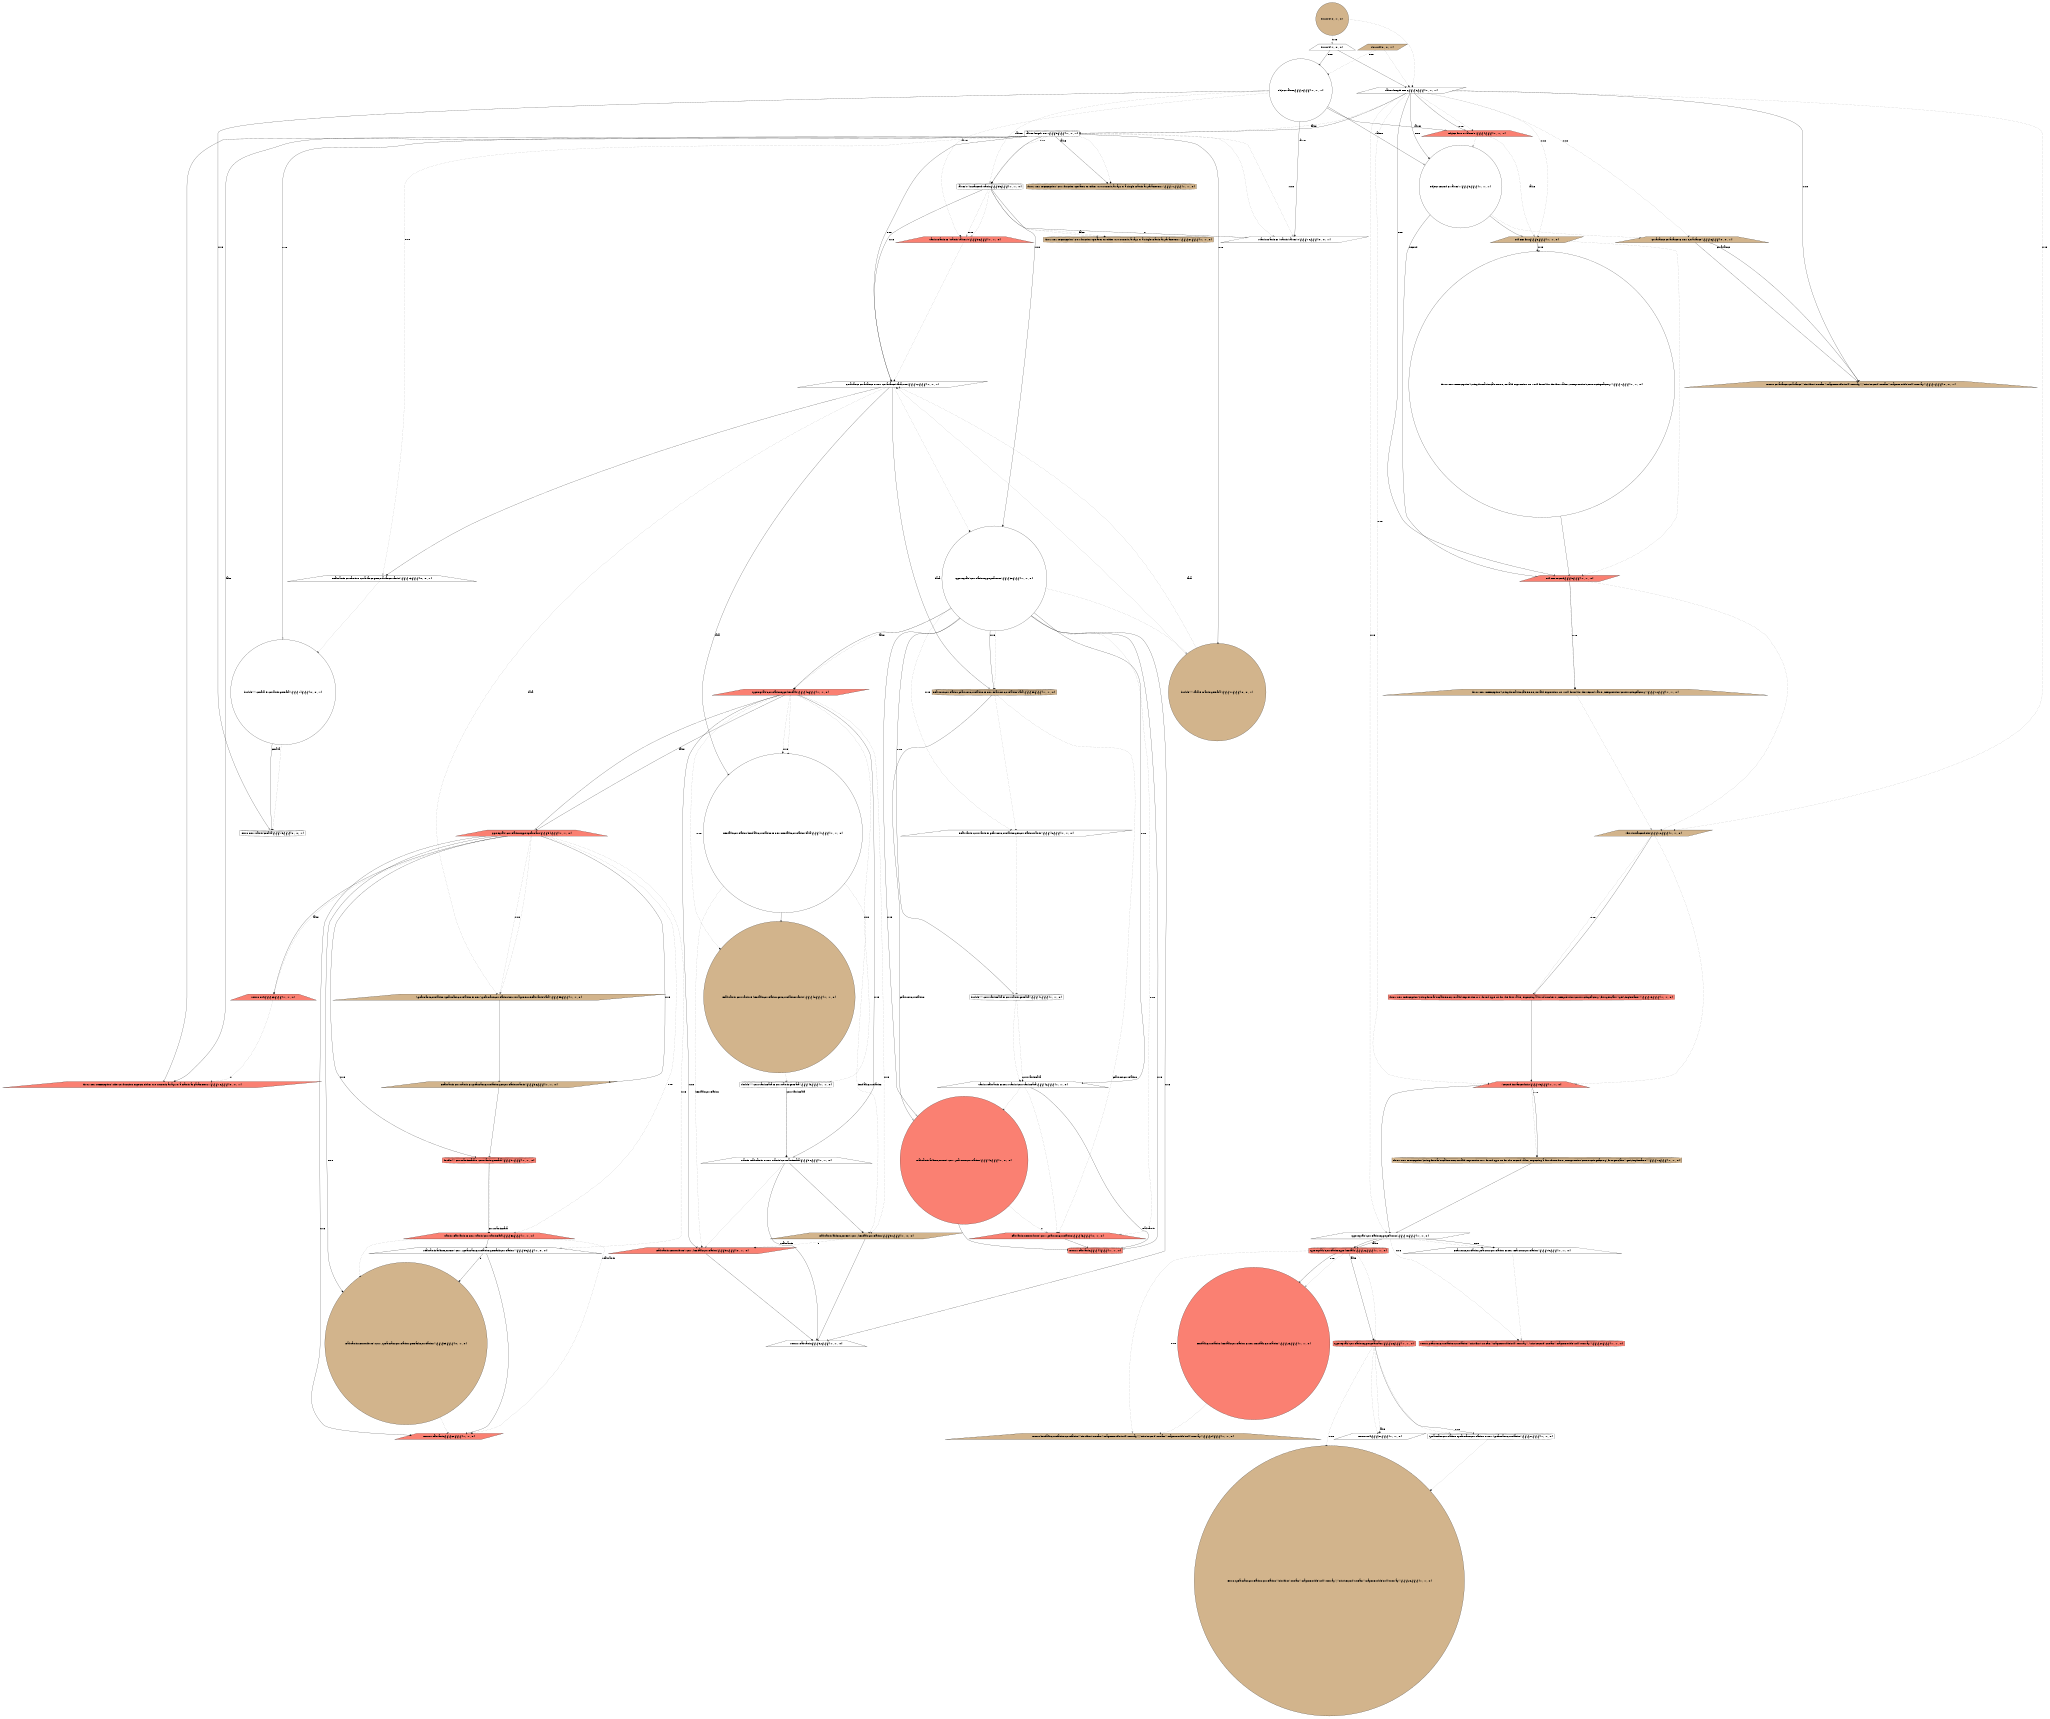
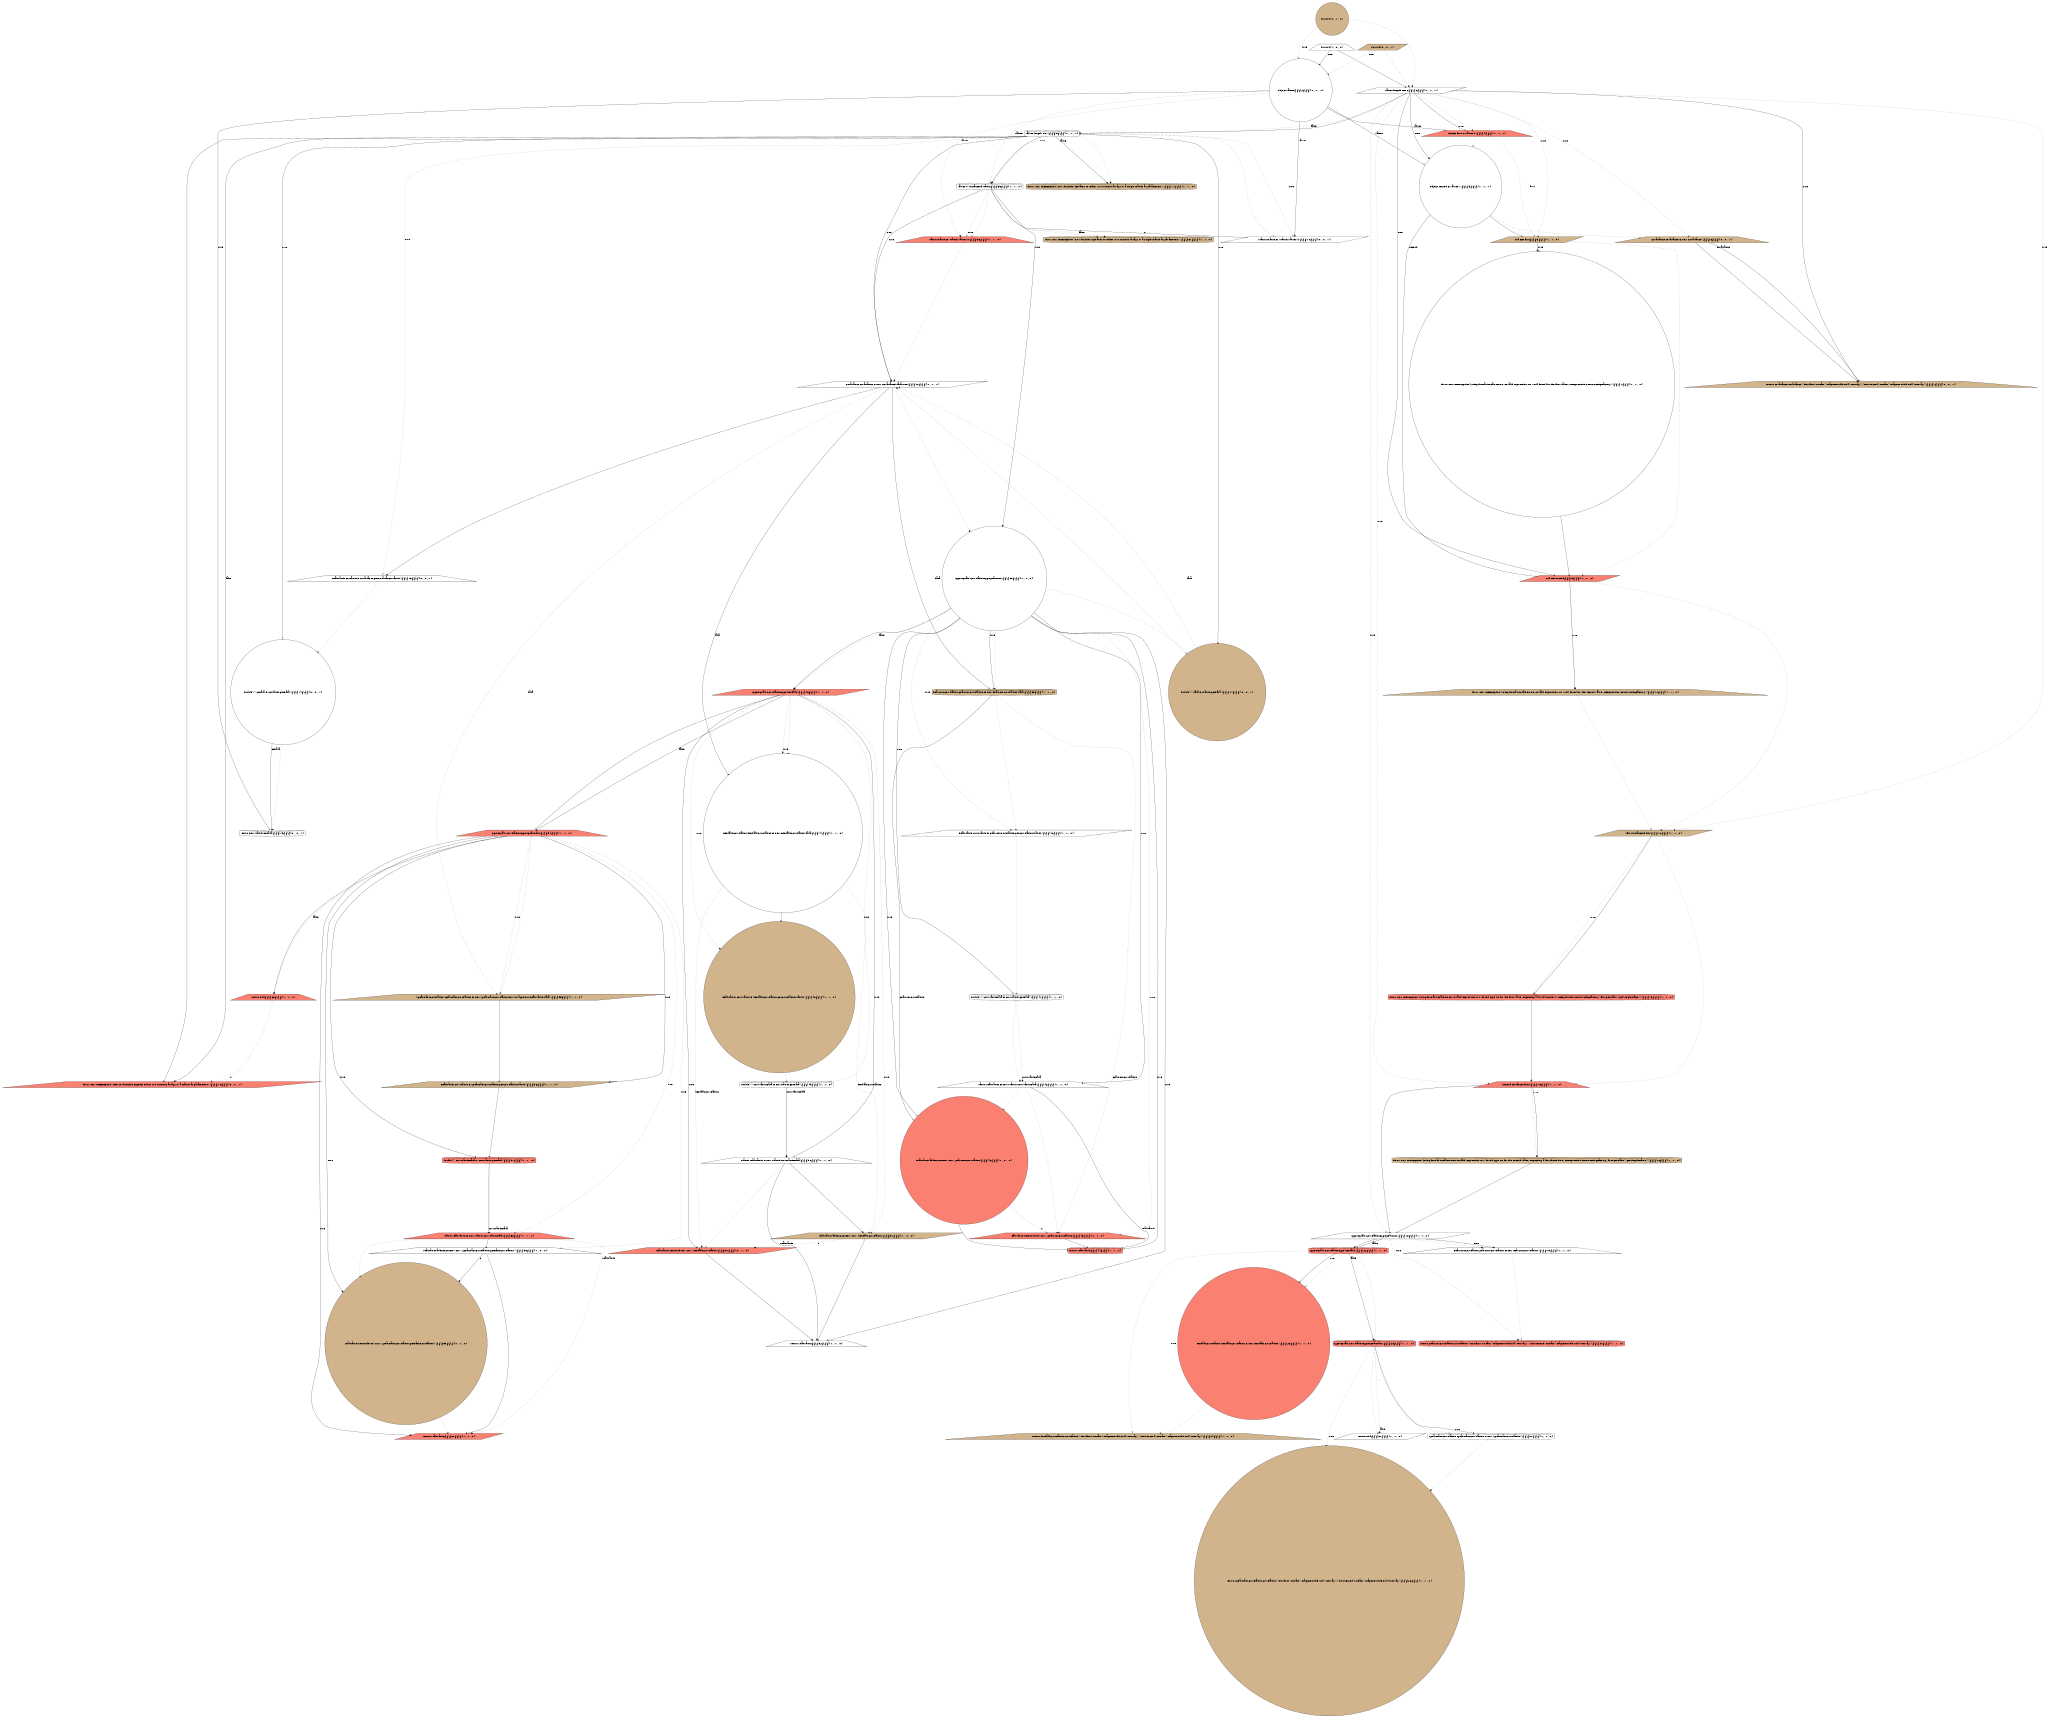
edge "doWork['0', '1', '0']" -> "doWork['1', '0', '0']": now "doWork['0', '1', '0']" -> "Object values@@@2@@@['1', '1', '1']"
edge "Object first = values(0(@@@4@@@['1', '1', '1']" -> "null == first@@@6@@@['1', '1', '0']": label "false" -> "first"
